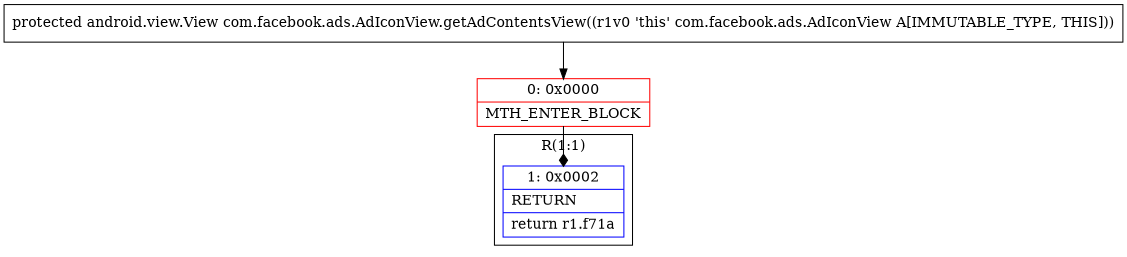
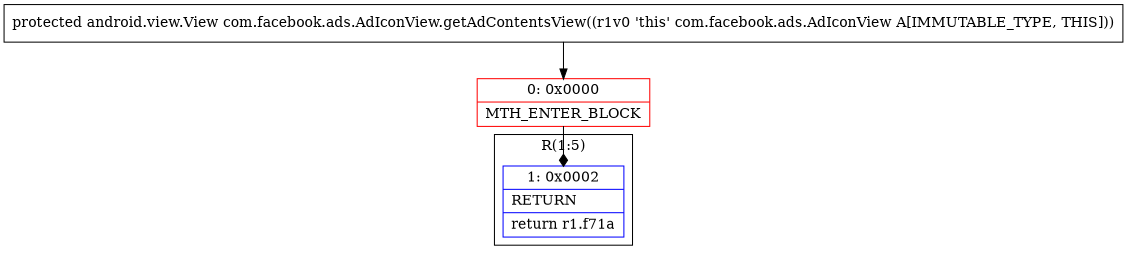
cluster "R(1:1)": label "R(1:1)" -> "R(1:5)"
